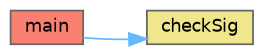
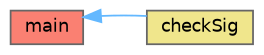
edge "main" -> "checkSig": reversed
